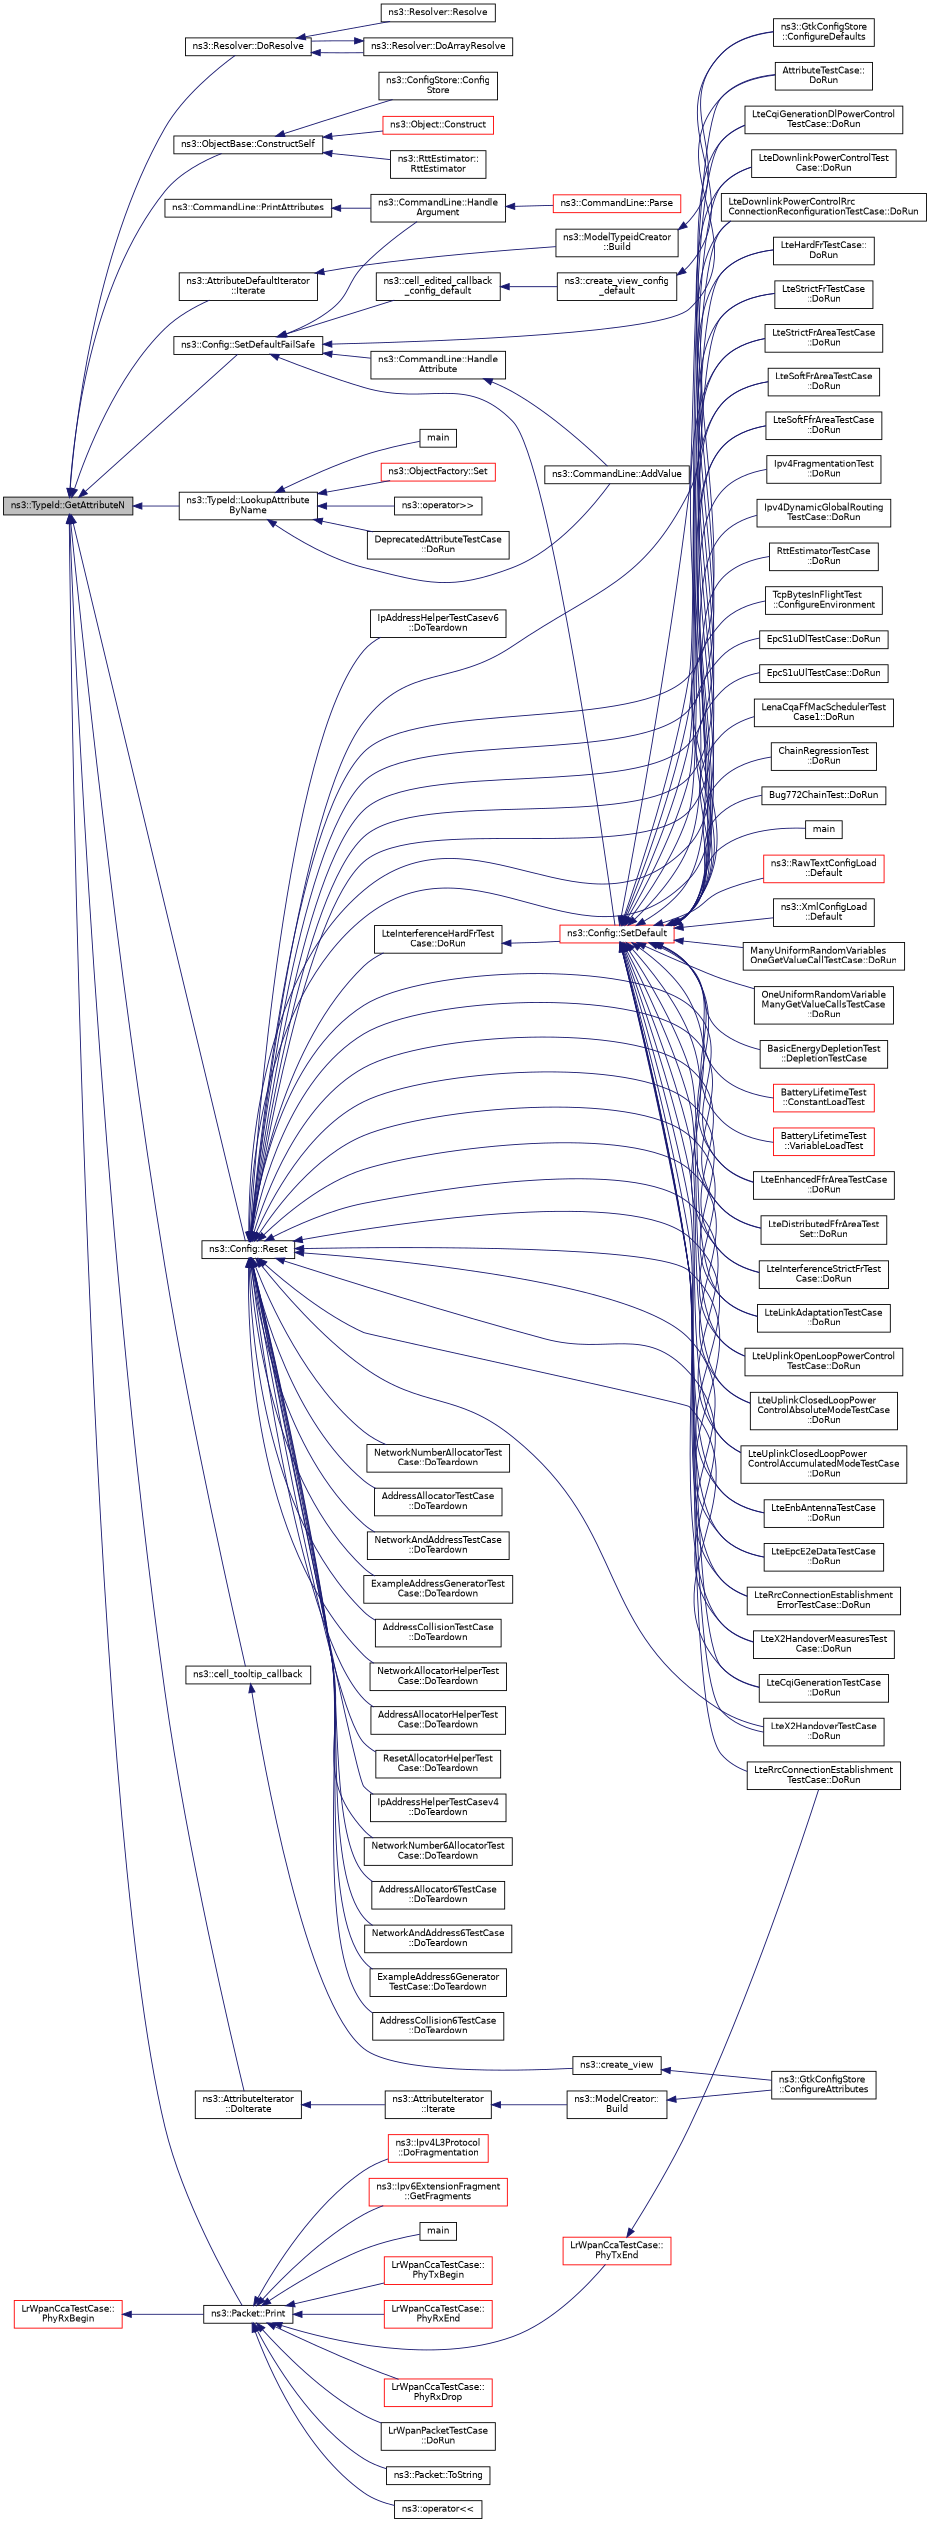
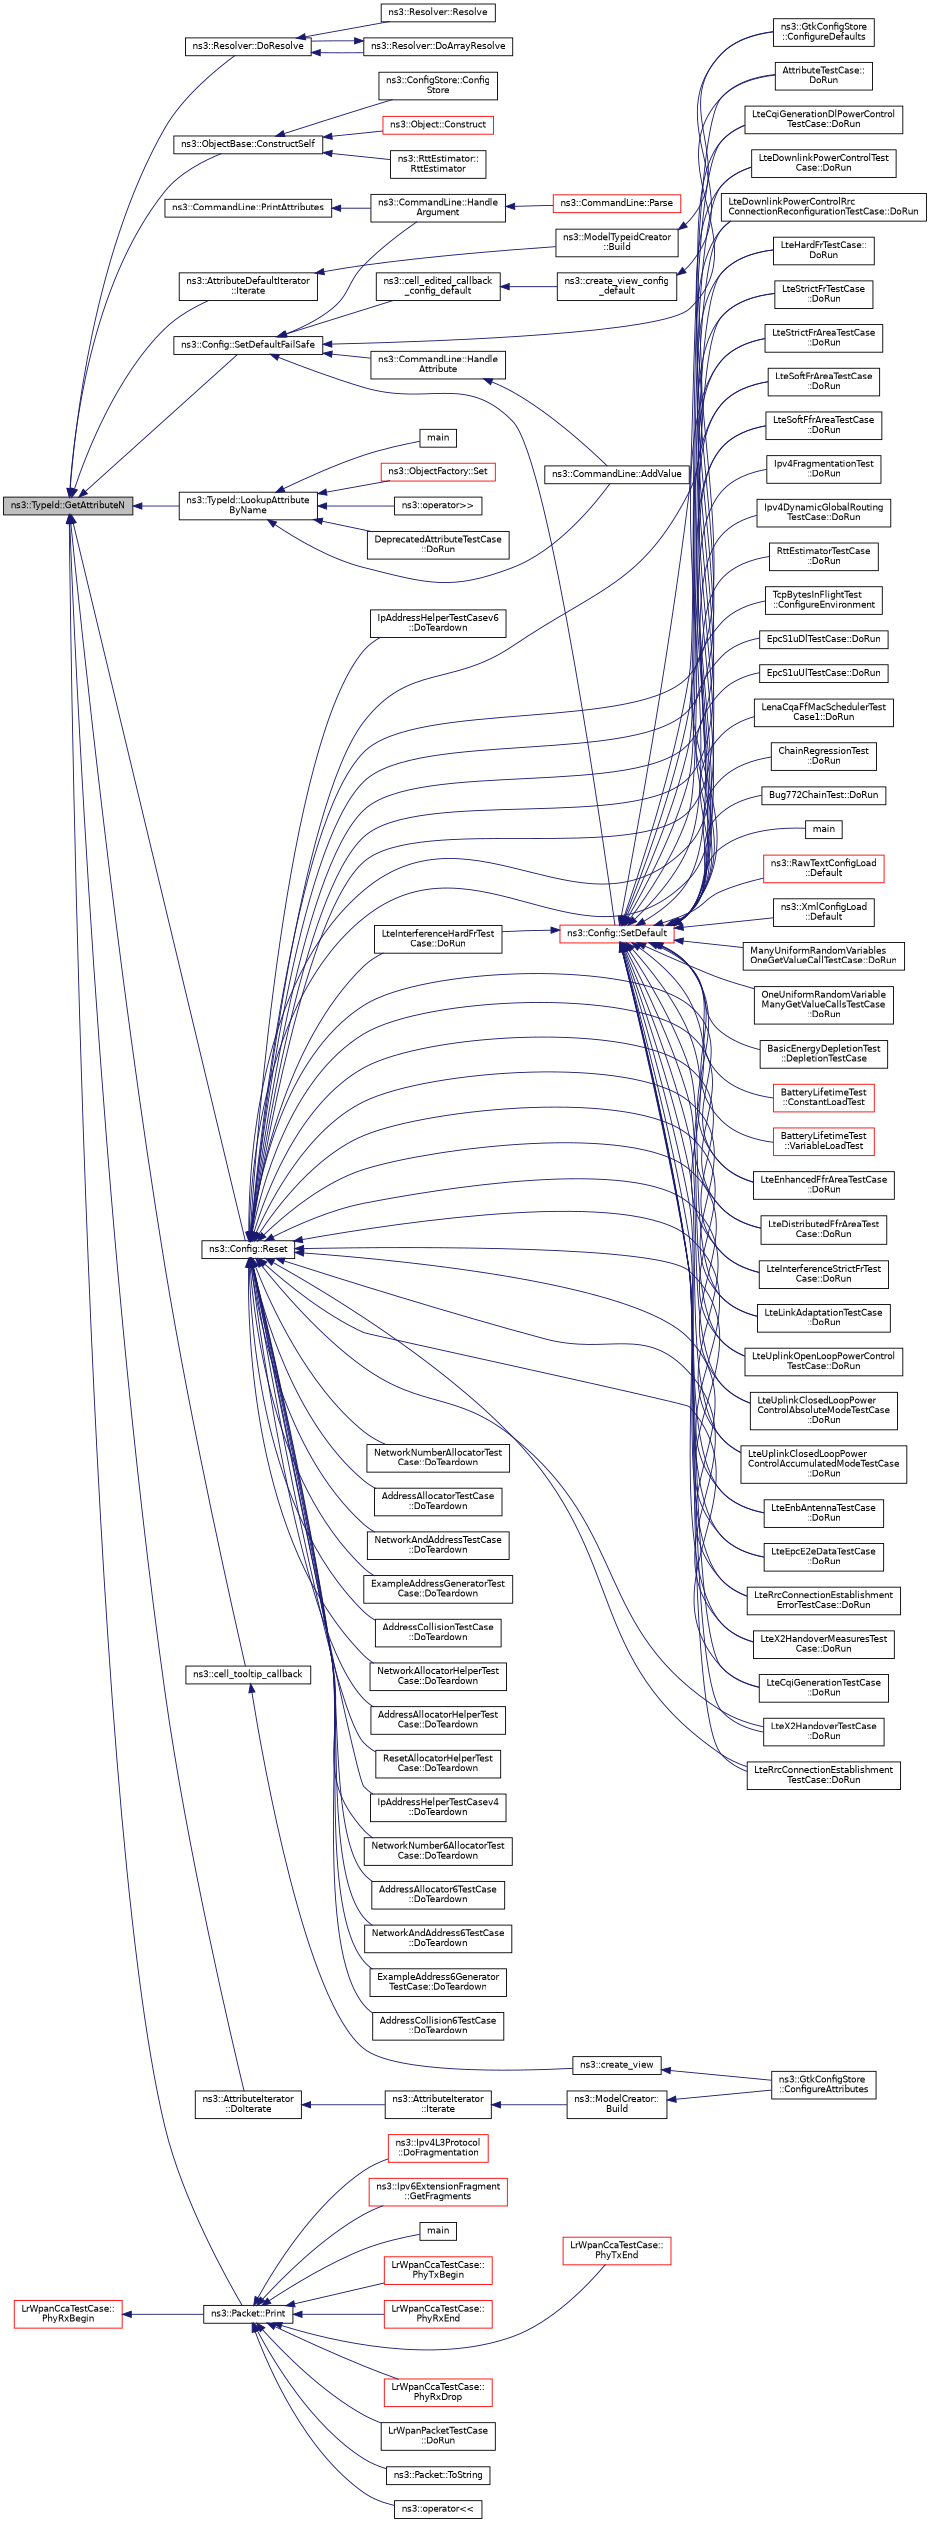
edge "ns3::Config::SetDefault" -> "LteInterferenceHardFrTest Case::DoRun": reversed
node "LteDistributedFfrAreaTest Set::DoRun": label "LteDistributedFfrAreaTest Set::DoRun" -> "LteDistributedFfrAreaTest Case::DoRun"
edge "LteRrcConnectionEstablishment TestCase::DoRun" -> "LrWpanCcaTestCase:: PhyTxEnd": now "LteRrcConnectionEstablishment TestCase::DoRun" -> "ns3::Config::Reset"
